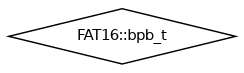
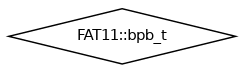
node "FAT16::bpb_t": label "FAT16::bpb_t" -> "FAT11::bpb_t"
